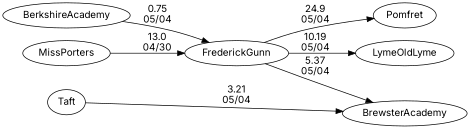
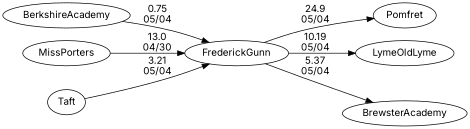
edge "Taft" -> "BrewsterAcademy": now "Taft" -> "FrederickGunn"
